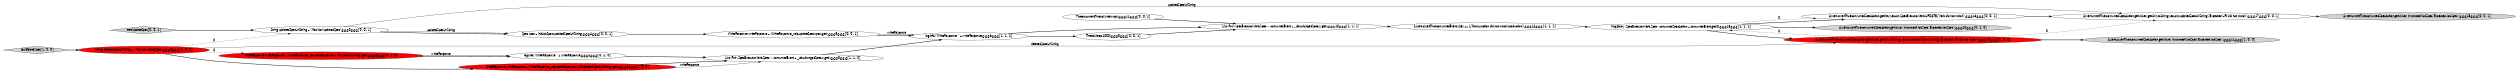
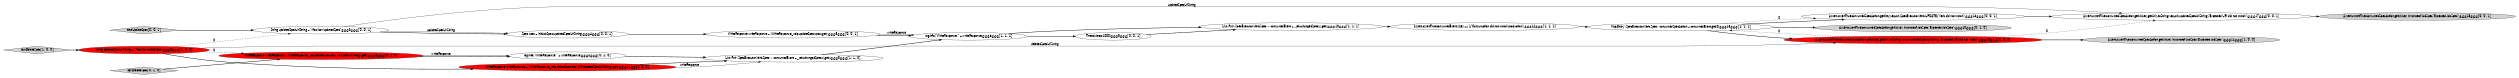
node "Thread.currentThread().interrupt()@@@11@@@['0', '0', '1']": removed
node "testDeleteSpec['0', '1', '0']": added
